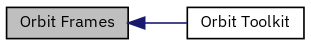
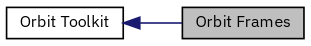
edge "Orbit Toolkit" -> "Orbit Frames": reversed
